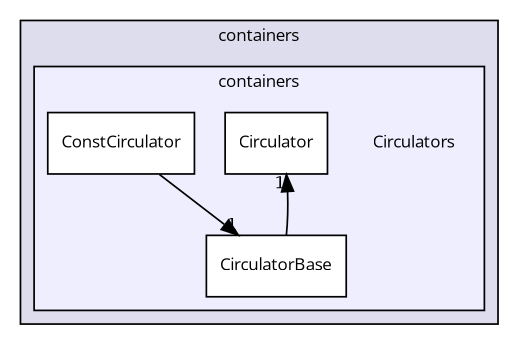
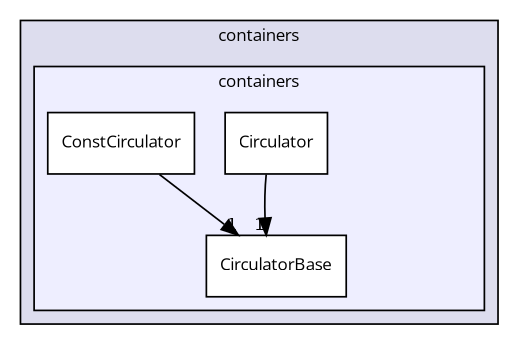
node "Circulators": removed
edge "CirculatorBase" -> "Circulator": reversed
